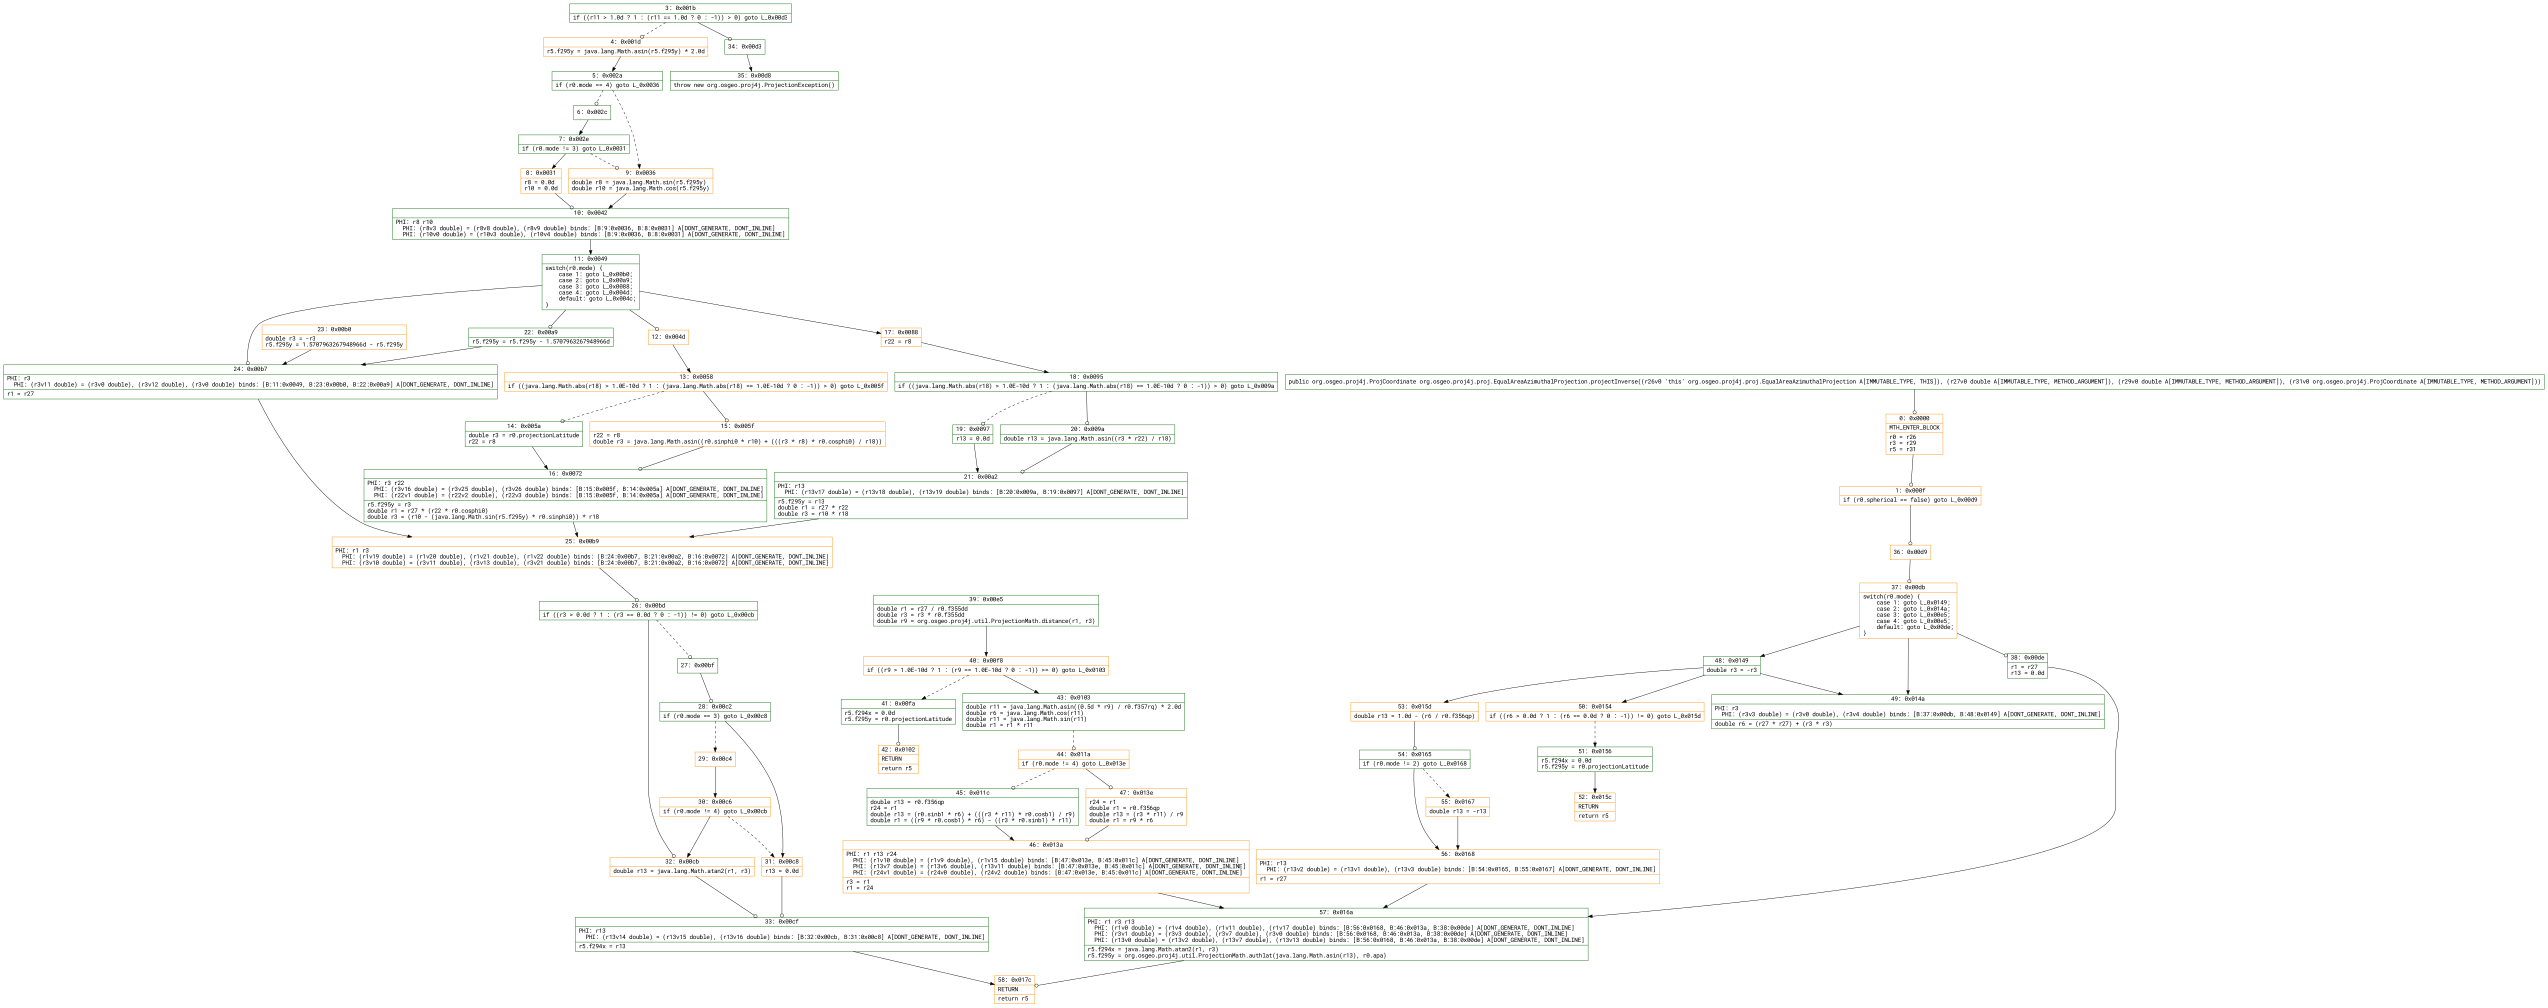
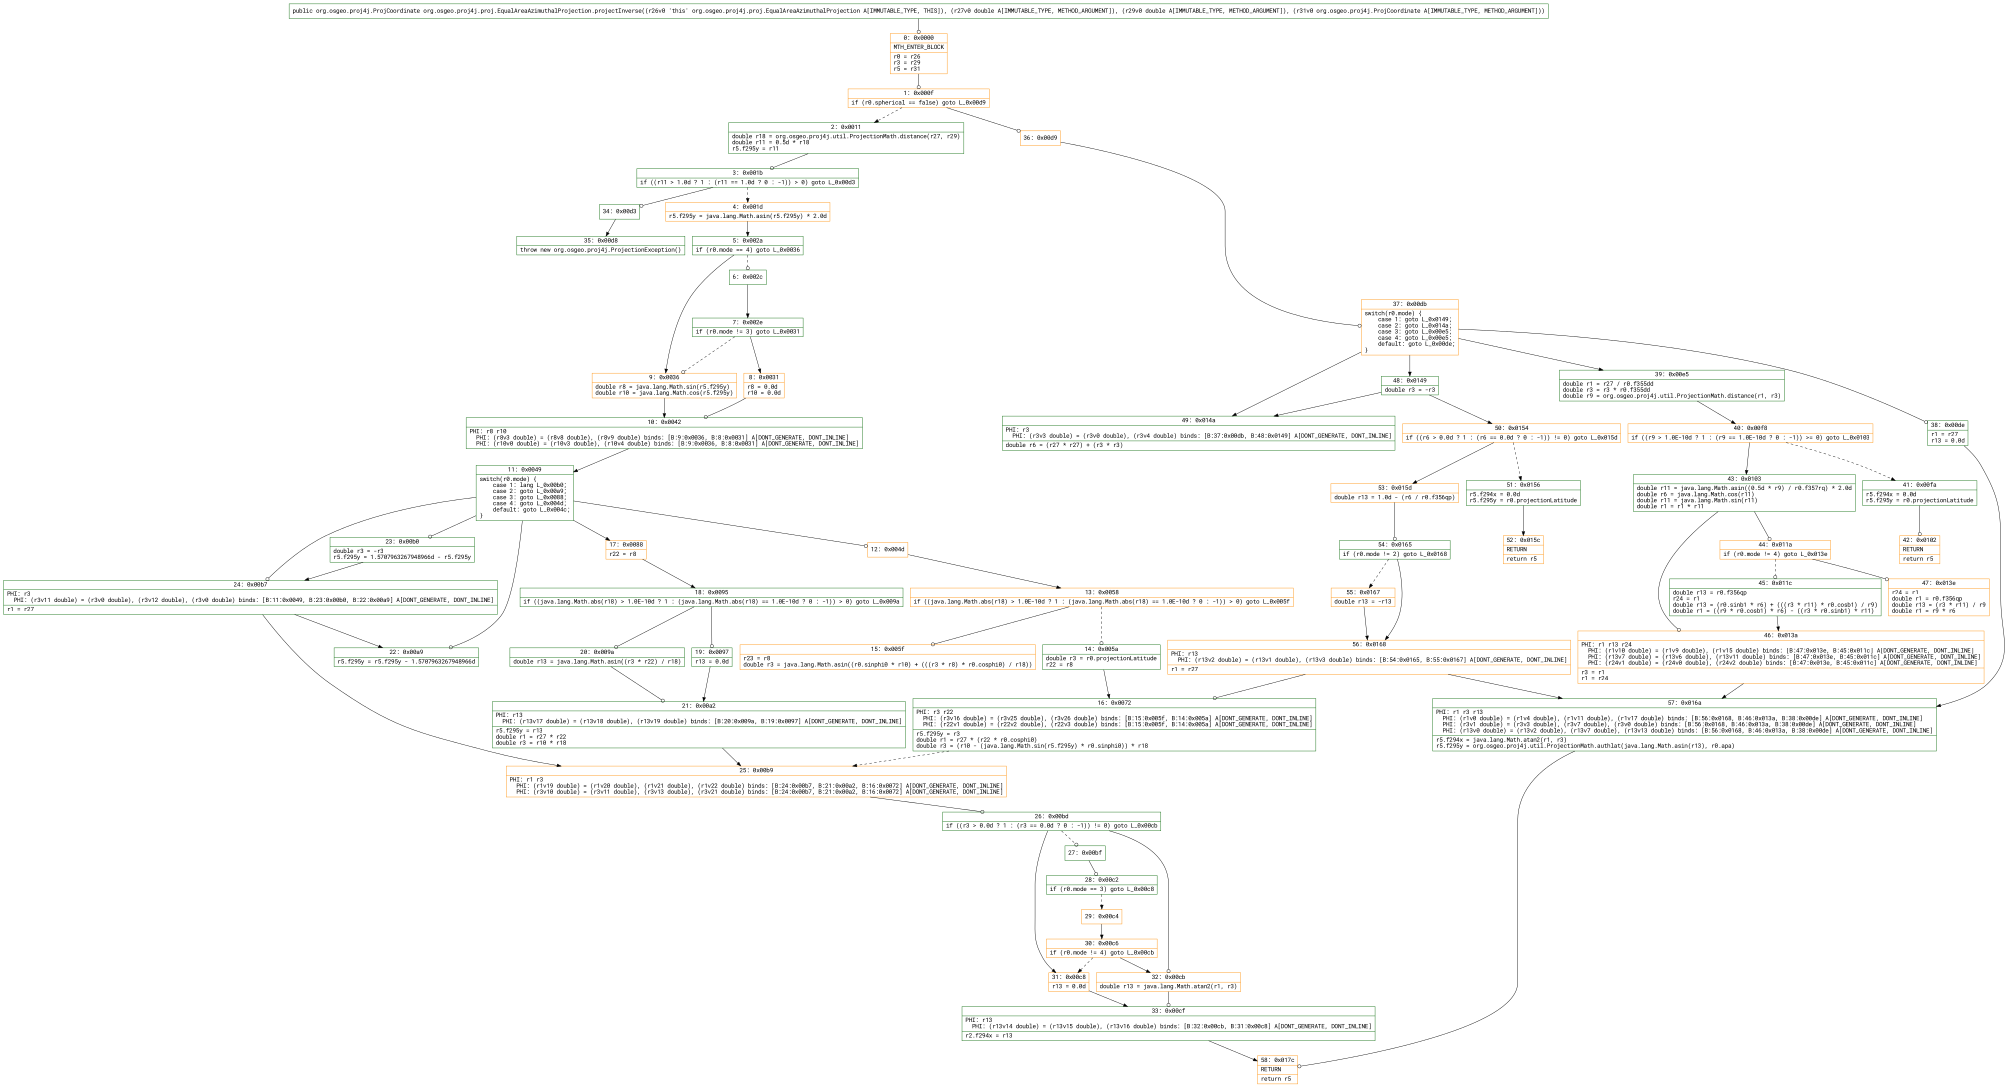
edge "3: 0x001b" -> "4: 0x001d": arrowhead odot -> normal
edge "5: 0x002a" -> "9: 0x0036": style dashed -> solid
node "2: 0x0011": added
node "11: 0x0049": text "case 1: goto L_0x00b0;" -> "case 1: lang L_0x00b0;"
node "23: 0x00b0": color darkorange -> darkgreen
edge "37: 0x00db" -> "39: 0x00e5": added
edge "22: 0x00a9" -> "24: 0x00b7": reversed
edge "18: 0x0095" -> "19: 0x0097": style dashed -> solid
node "15: 0x005f": text "r22 = r8" -> "r23 = r8"
edge "15: 0x005f" -> "16: 0x0072": now "56: 0x0168" -> "16: 0x0072"
edge "11: 0x0049" -> "23: 0x00b0": added
edge "16: 0x0072" -> "25: 0x00b9": style solid -> dashed
edge "48: 0x0149" -> "53: 0x015d": now "50: 0x0154" -> "53: 0x015d"
edge "43: 0x0103" -> "44: 0x011a": style dashed -> solid
edge "28: 0x00c2" -> "31: 0x00c8": now "26: 0x00bd" -> "31: 0x00c8"
edge "47: 0x013e" -> "46: 0x013a": now "43: 0x0103" -> "46: 0x013a"
edge "31: 0x00c8" -> "33: 0x00cf": arrowhead odot -> normal
node "33: 0x00cf": text "r5.f294x = r13" -> "r2.f294x = r13"
